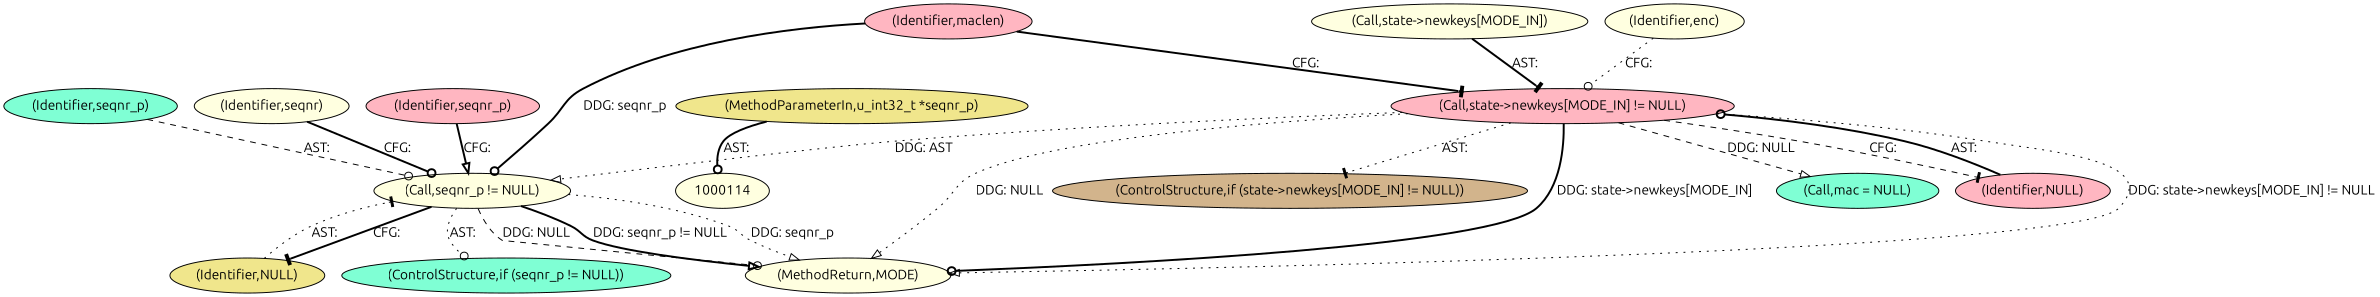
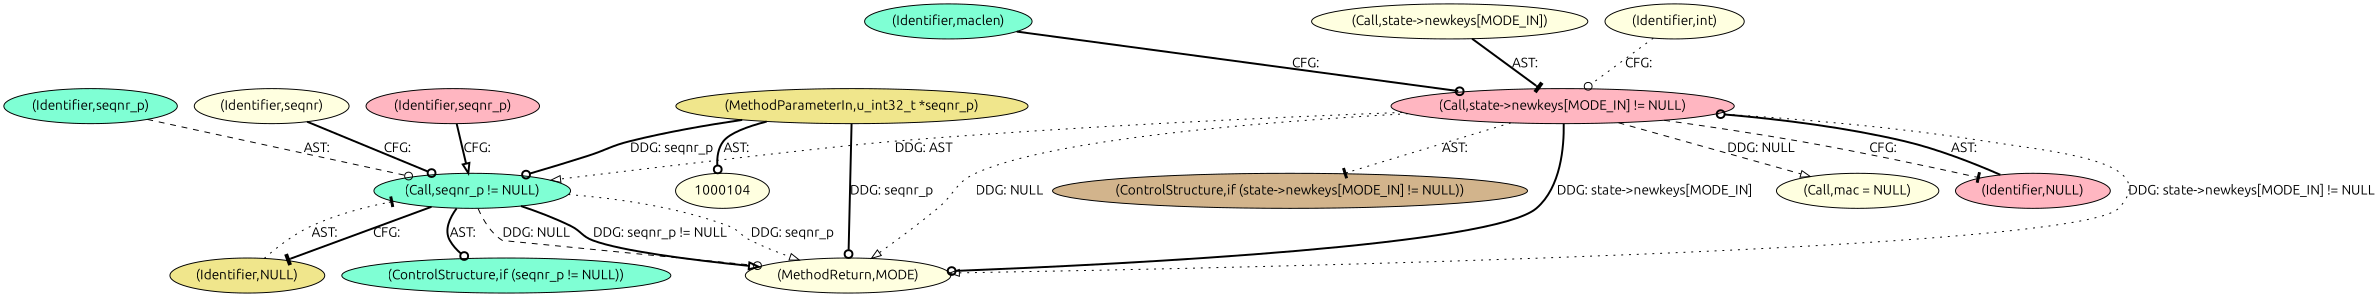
node "(Identifier,maclen)": fillcolor lightpink -> aquamarine
node "(Identifier,enc)": label "(Identifier,enc)" -> "(Identifier,int)"
edge "(Identifier,maclen)" -> "(Call,seqnr_p != NULL)": now "(MethodParameterIn,u_int32_t *seqnr_p)" -> "(Call,seqnr_p != NULL)"
edge "(Identifier,maclen)" -> "(Call,state->newkeys[MODE_IN] != NULL)": arrowhead tee -> odot
edge "(MethodParameterIn,u_int32_t *seqnr_p)" -> "(MethodReturn,MODE)": added, label "DDG: seqnr_p"
node "(Call,seqnr_p != NULL)": fillcolor lightyellow -> aquamarine
node "1000114": label "1000114" -> "1000104"
node "(Call,mac = NULL)": fillcolor aquamarine -> lightyellow
edge "(Call,seqnr_p != NULL)" -> "(ControlStructure,if (seqnr_p != NULL))": style dotted -> bold
